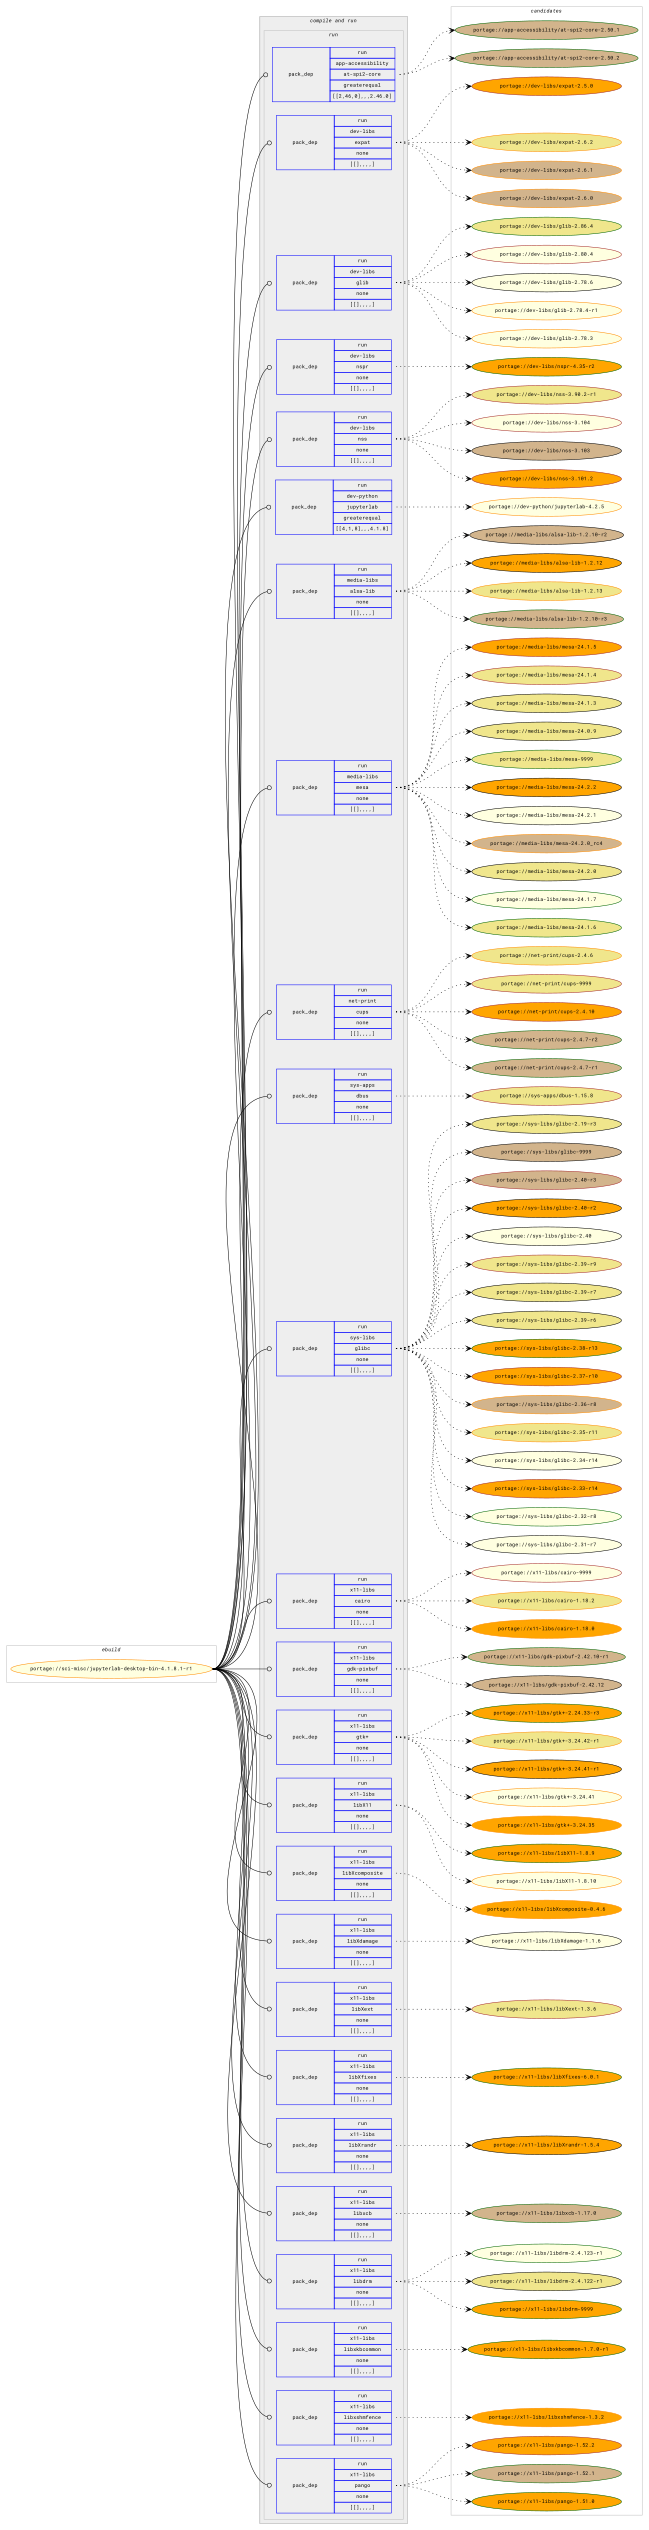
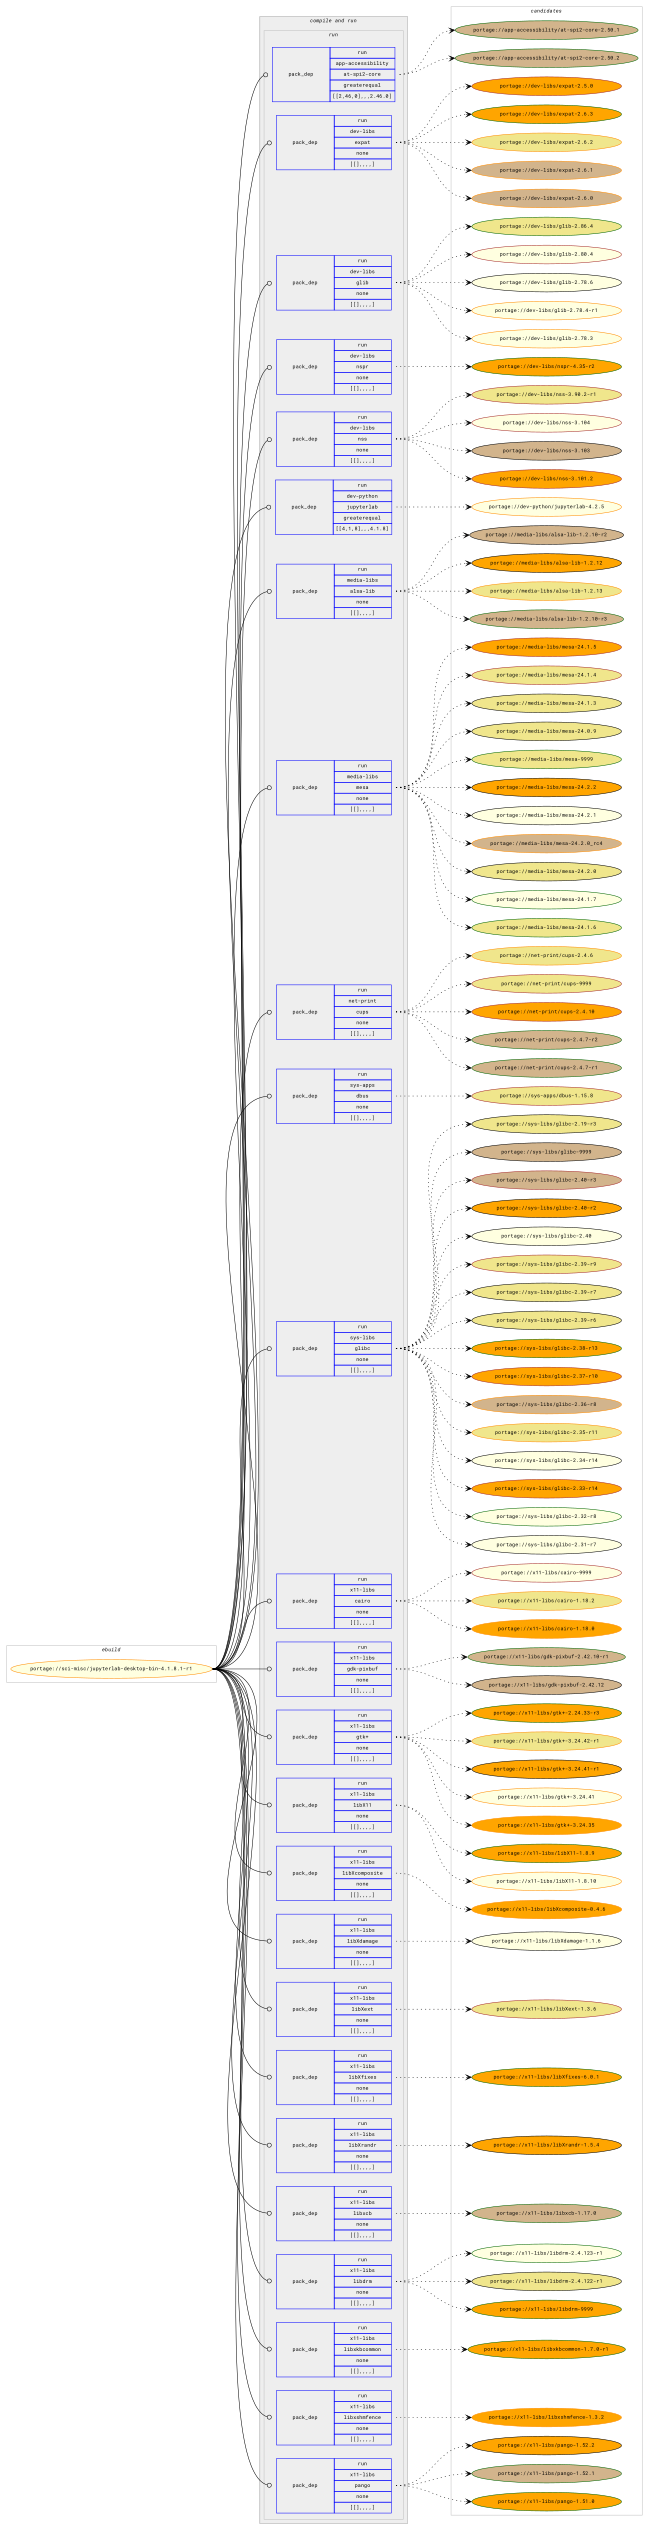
node "portage://dev-libs/expat-2.6.3": added
node "portage://x11-libs/pango-1.52.2": color brown -> black
